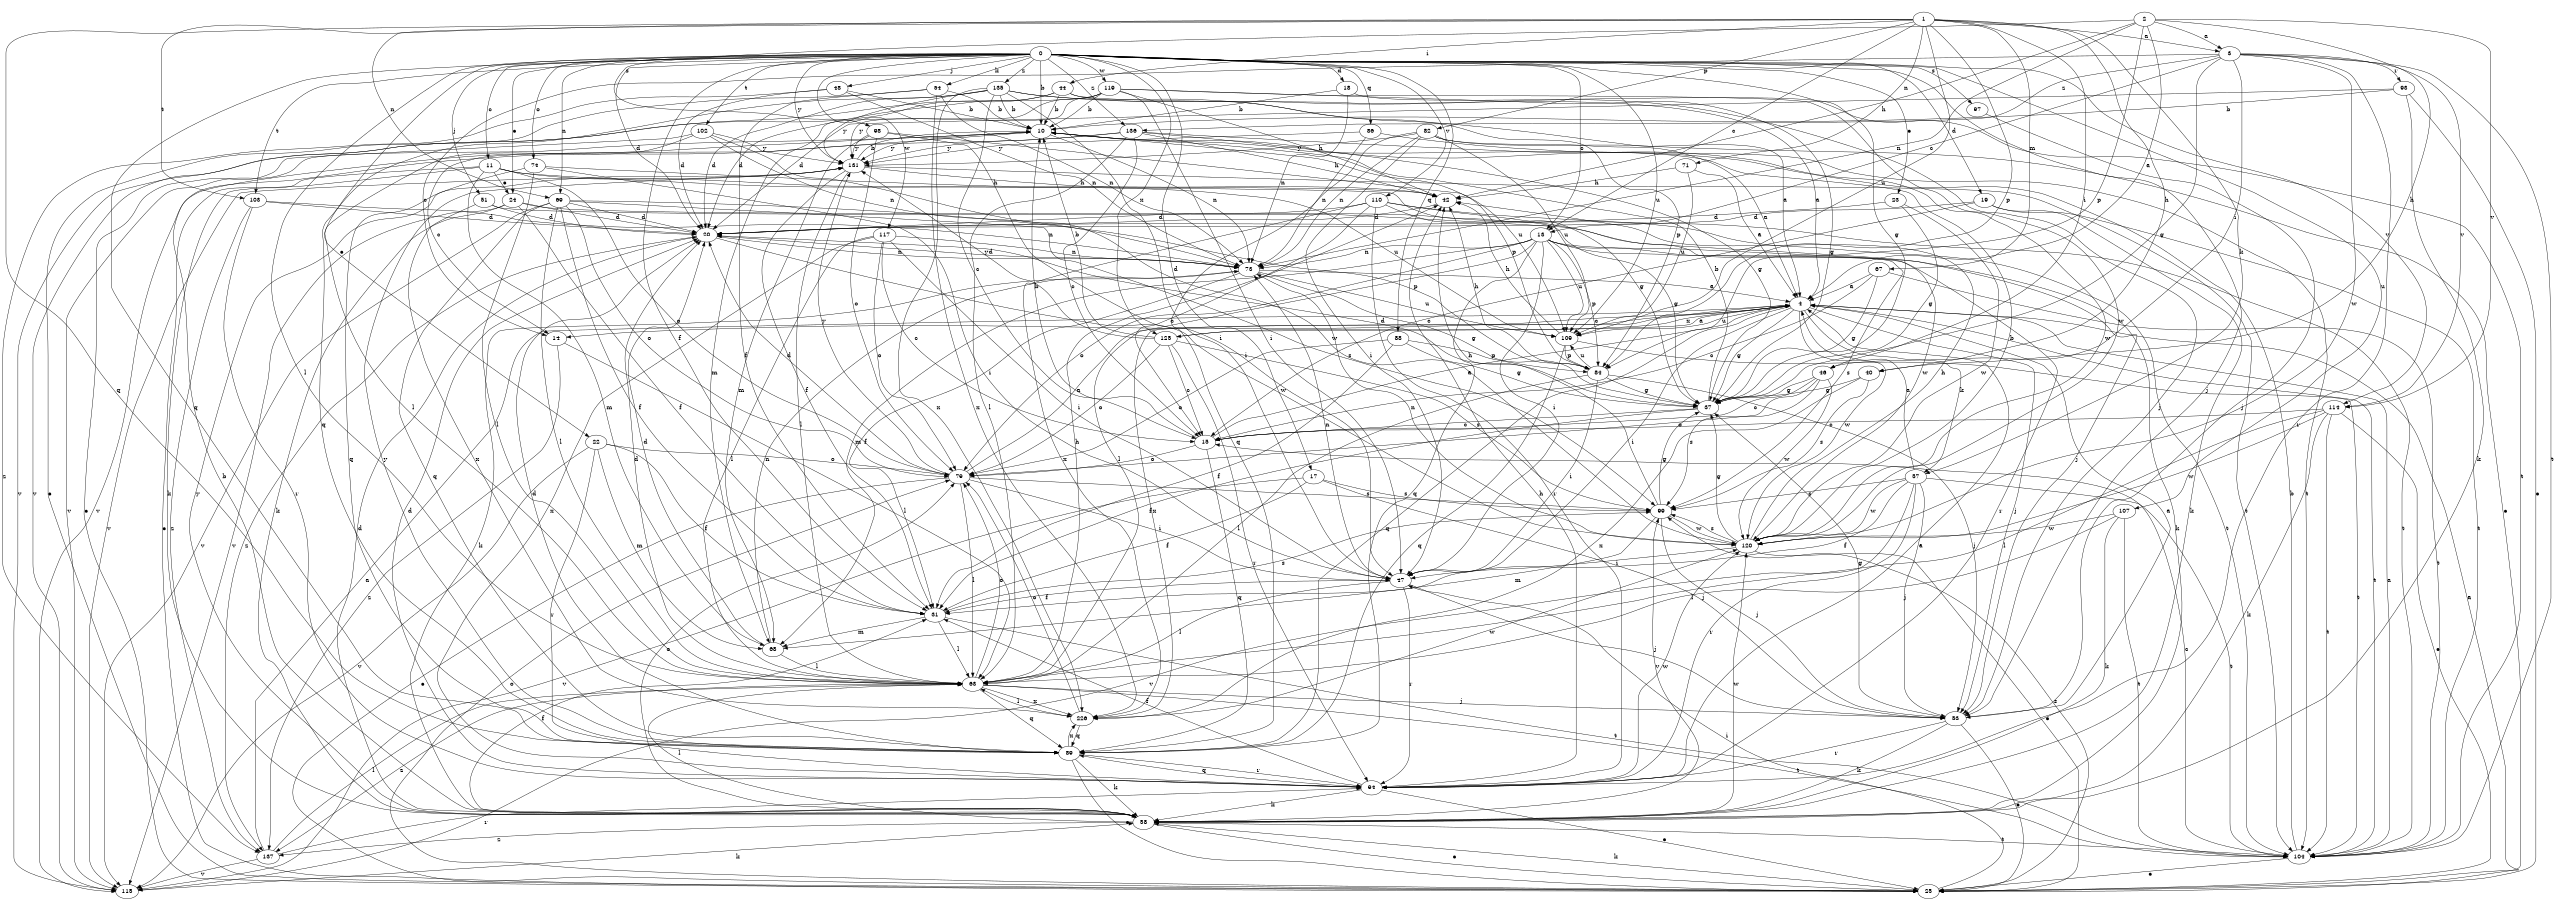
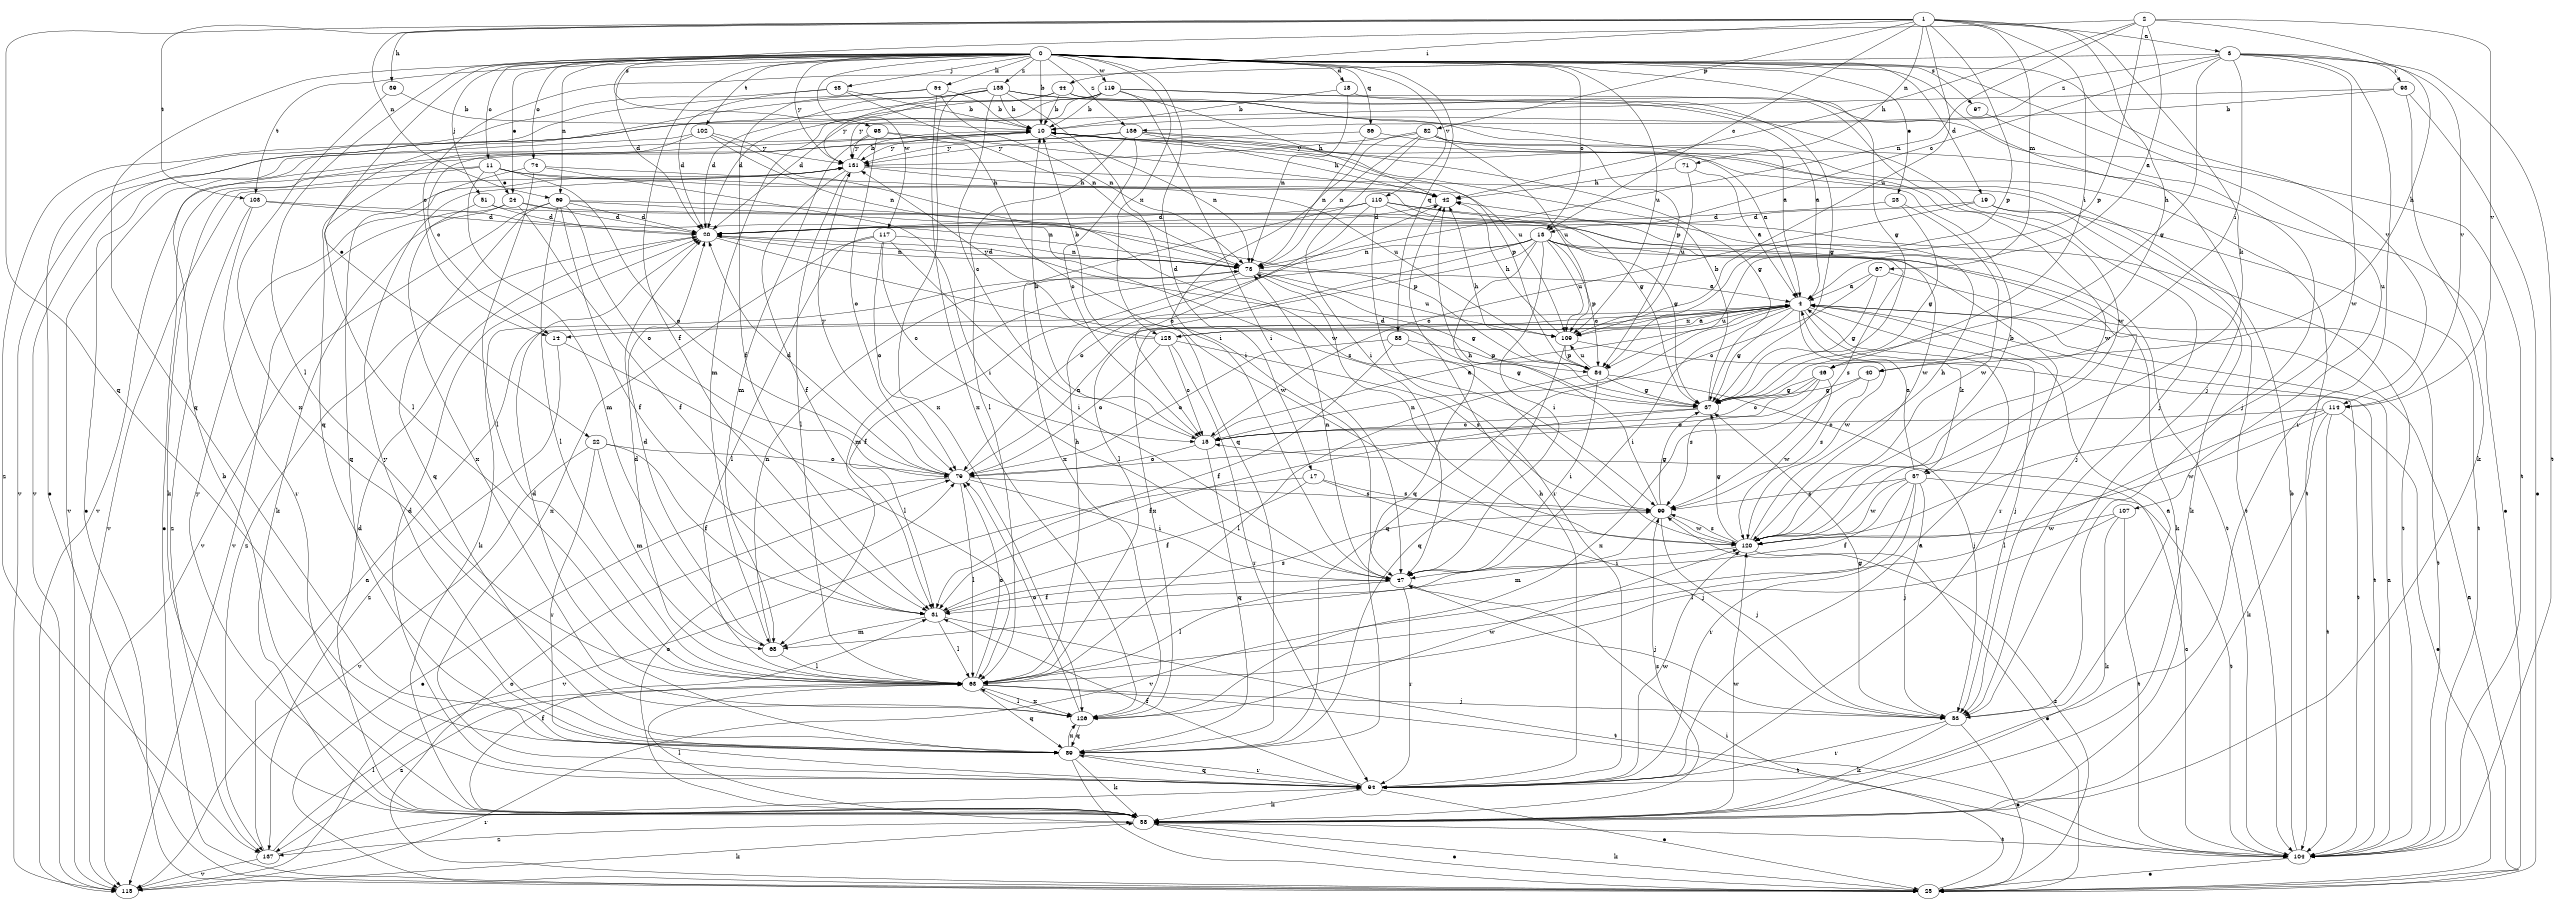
edge "2" -> "3": removed, label "a"
node "39": added
edge "58" -> "99": label "v" -> "s"
node "226": label "226" -> "126"
